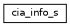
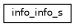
node "cia_info_s": label "cia_info_s" -> "info_info_s"
